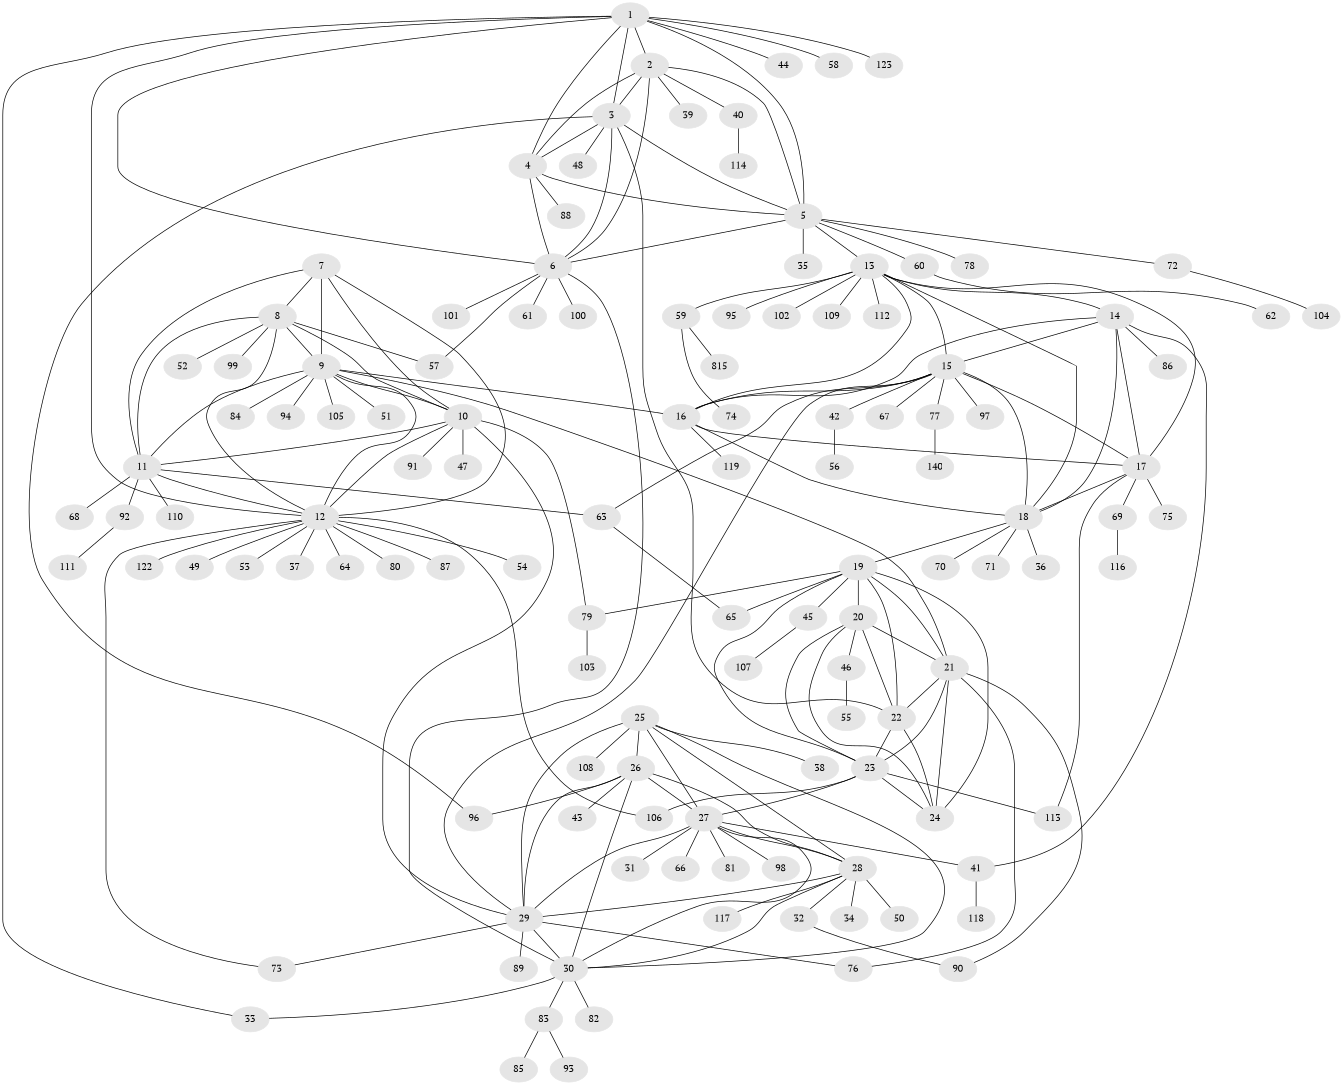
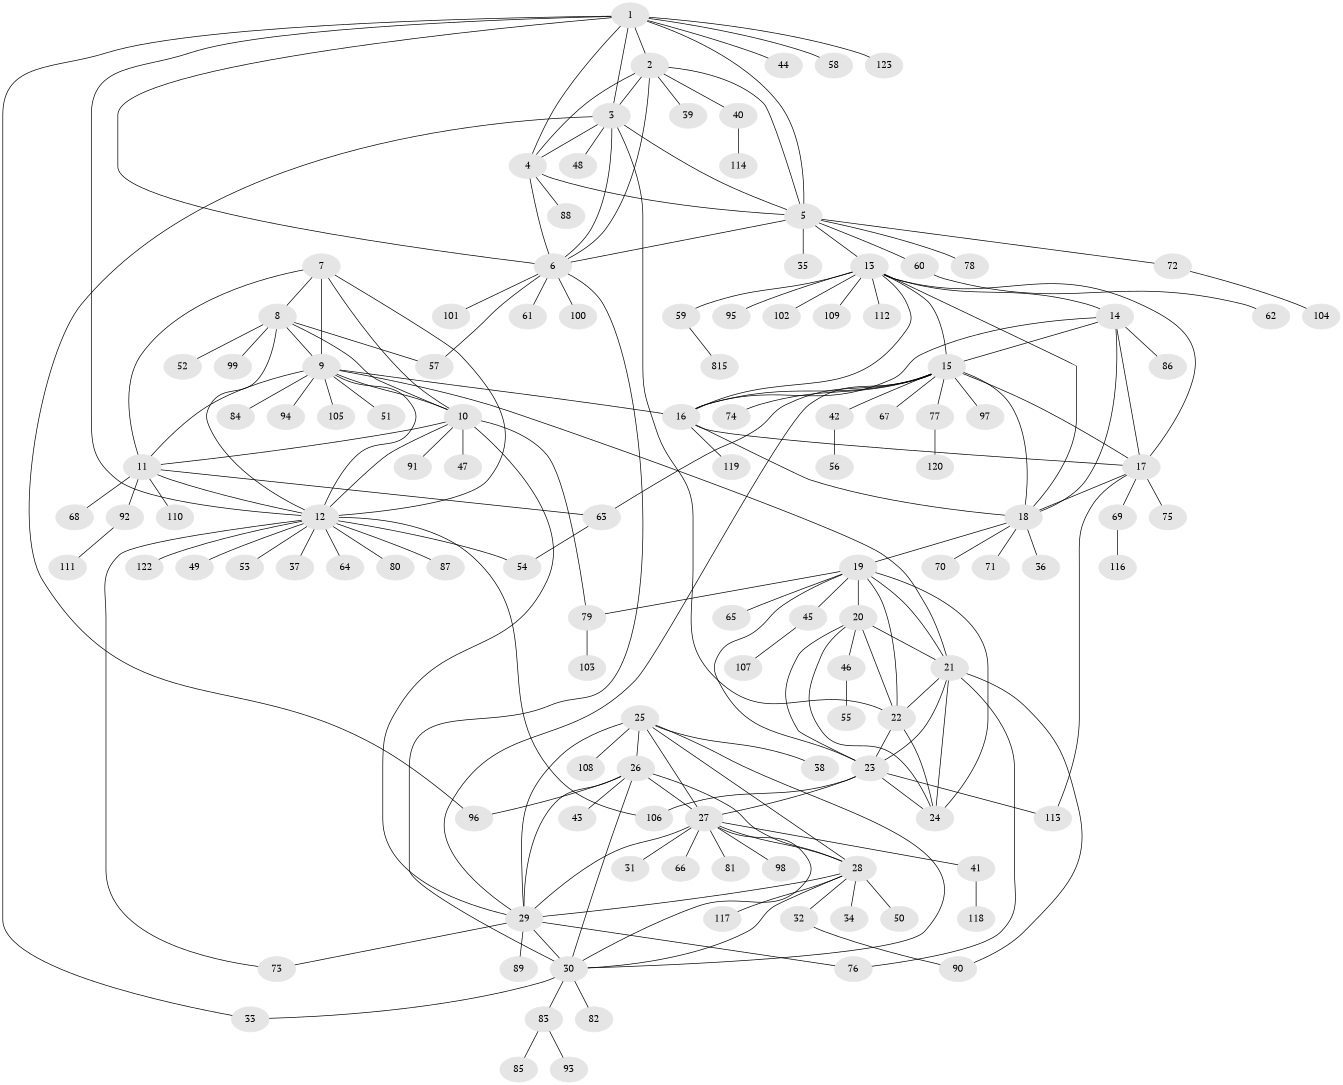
edge "8" -- "11": removed
edge "59" -- "74": now "15" -- "74"
node "140": label "140" -> "120"
edge "63" -- "65": now "63" -- "54"
edge "14" -- "41": removed
